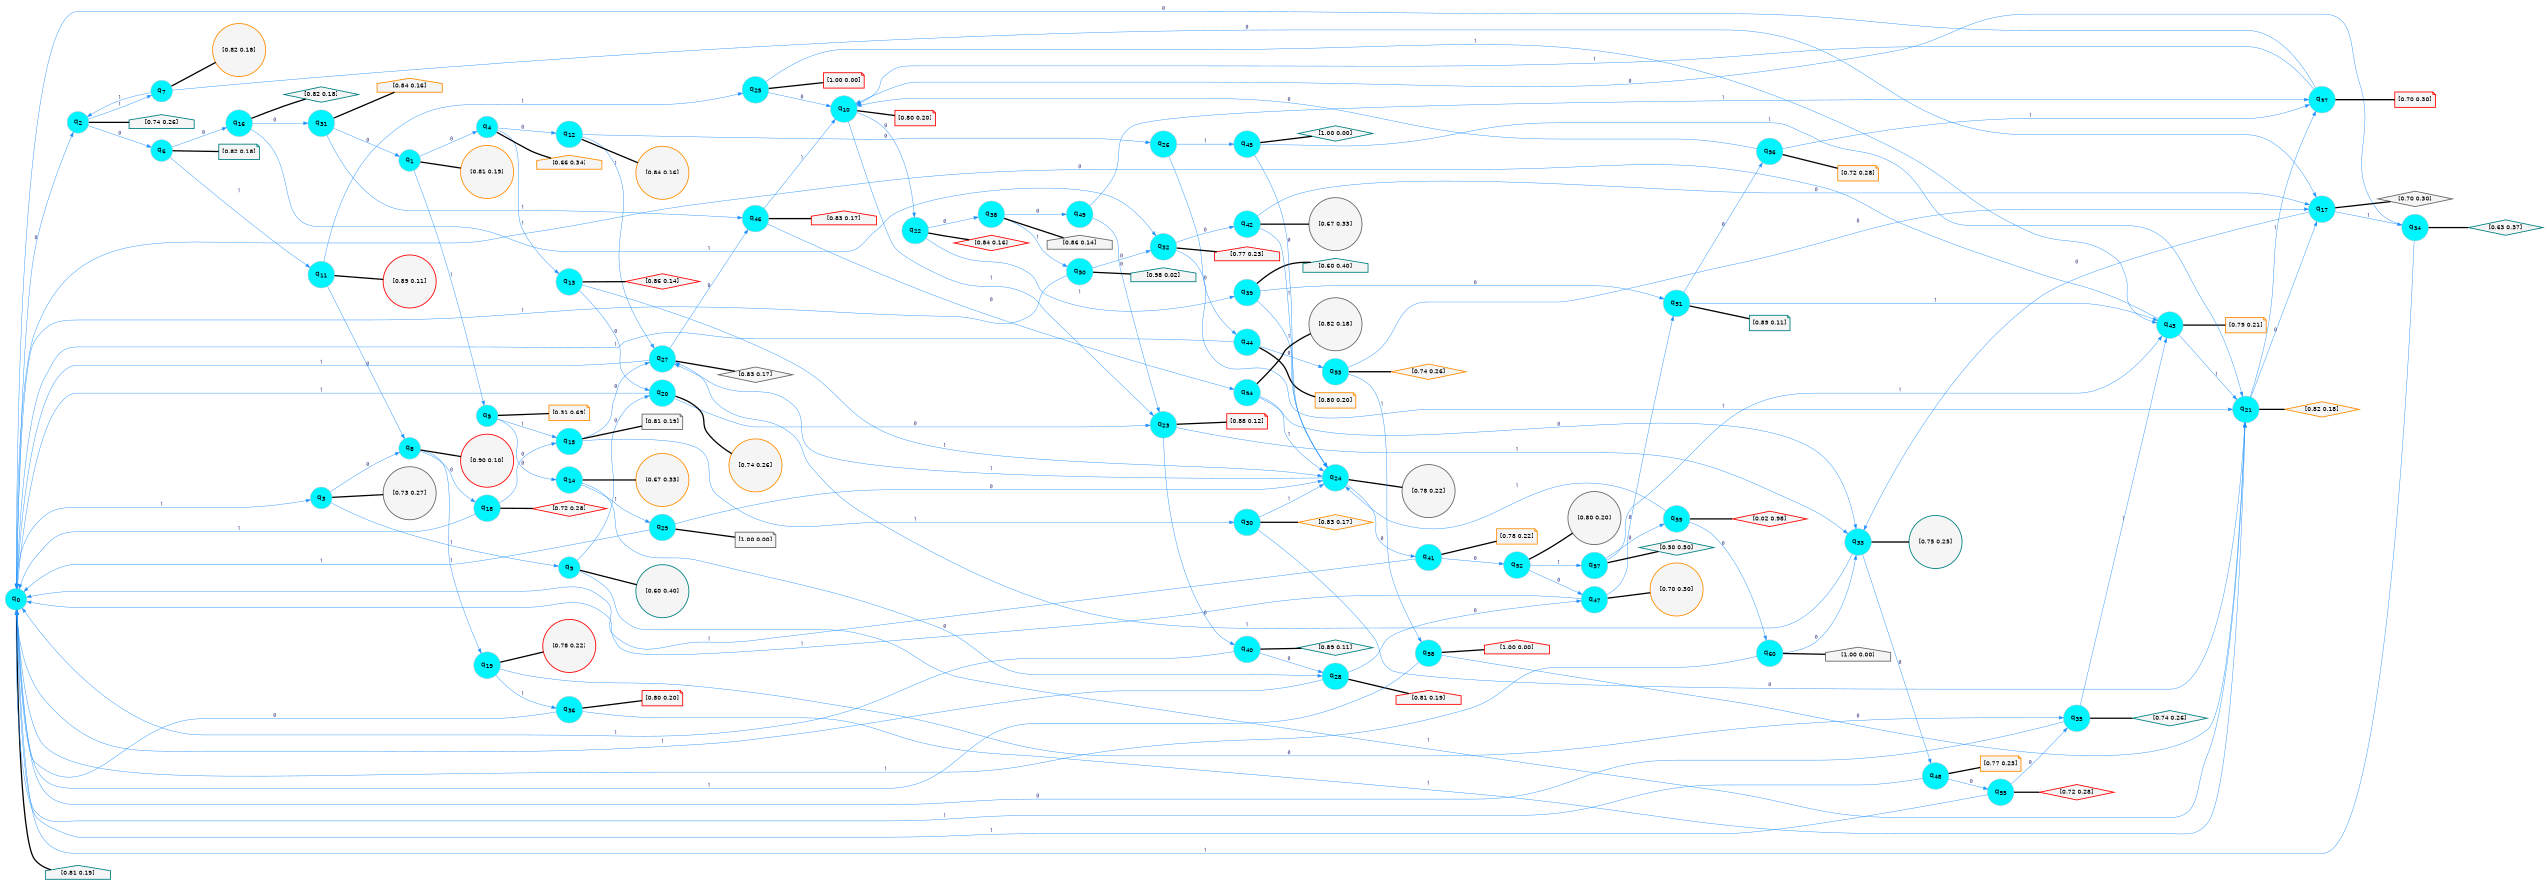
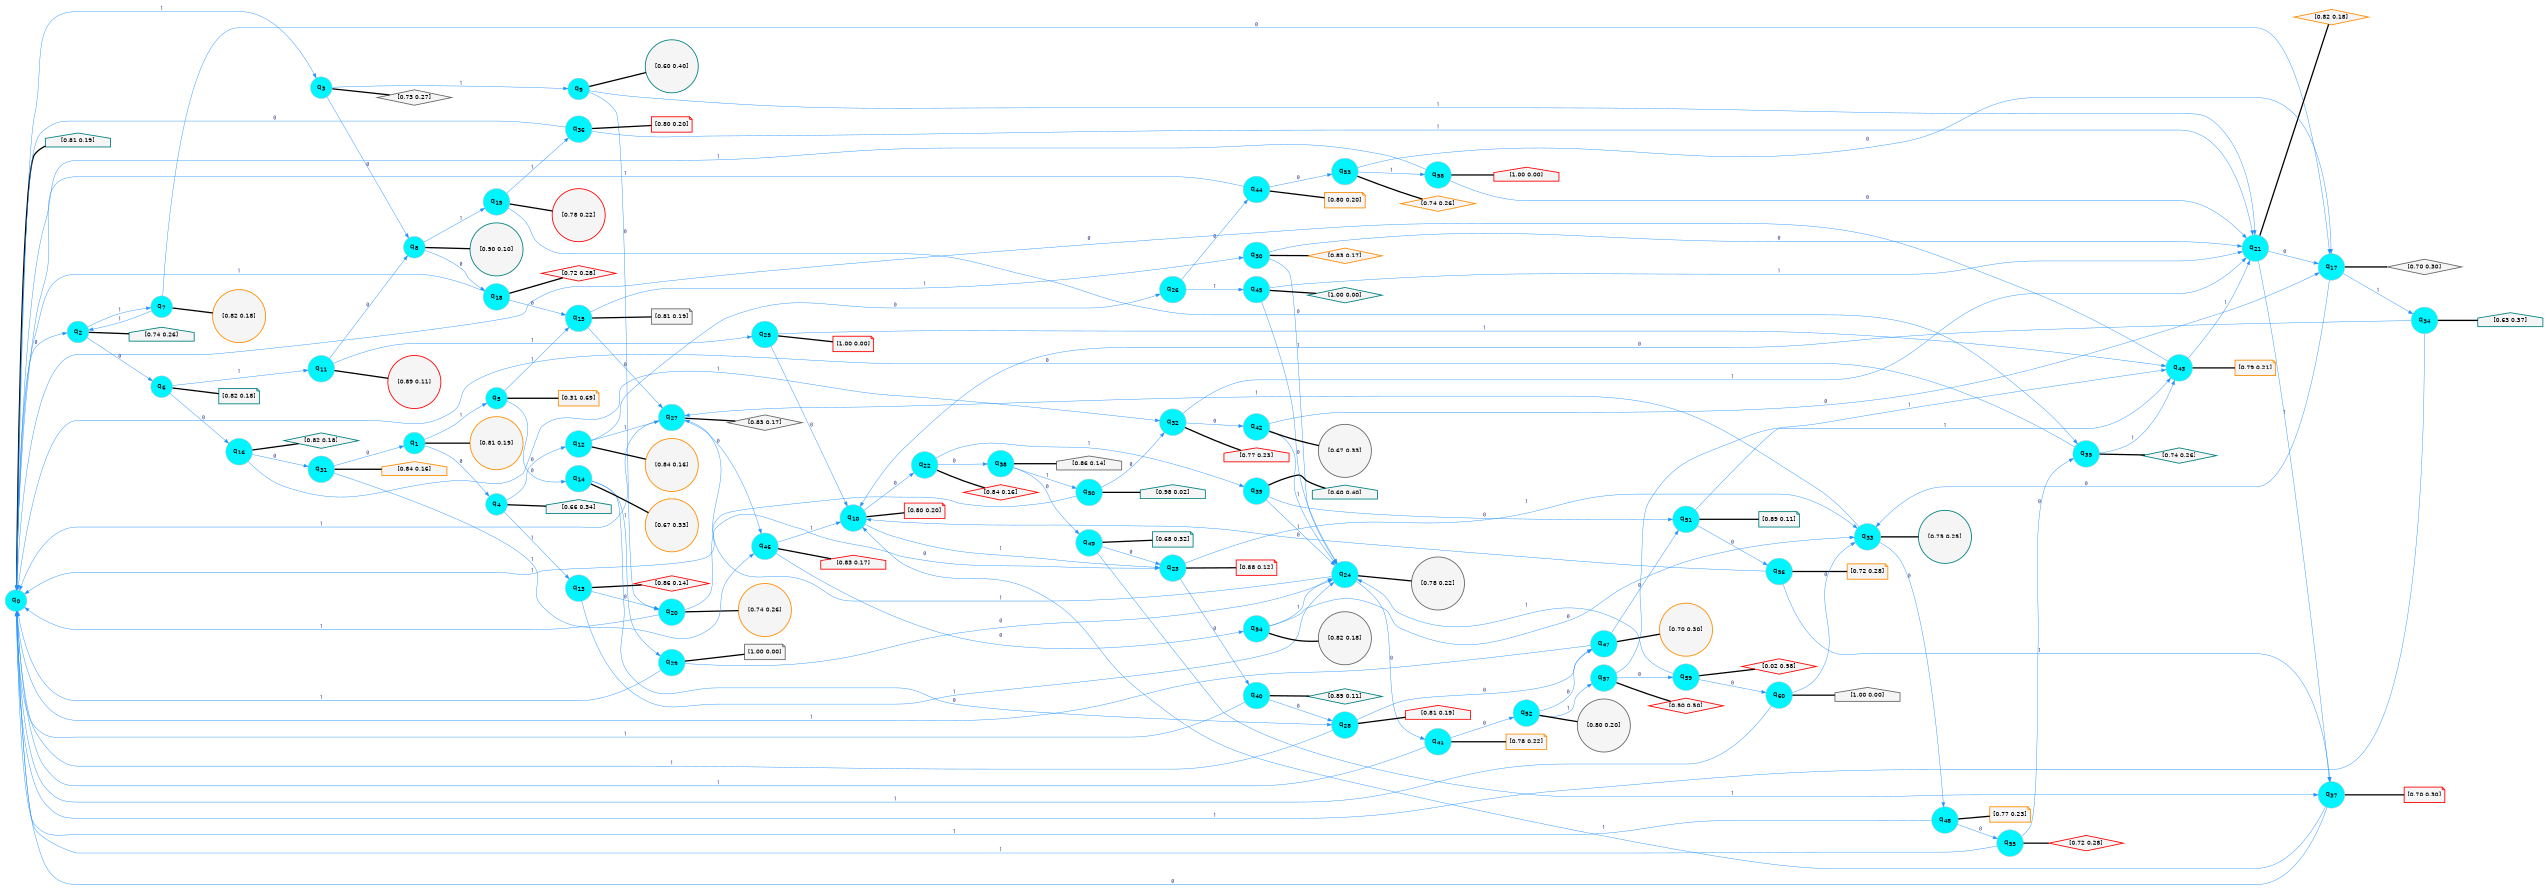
node "[0.66 0.34]": color darkorange -> teal
node "[0.63 0.37]": shape diamond -> house
node "[0.90 0.10]": color red -> teal
node "[0.73 0.27]": shape circle -> diamond
node "[0.68 0.32]": added
node "[0.50 0.50]": color teal -> red
